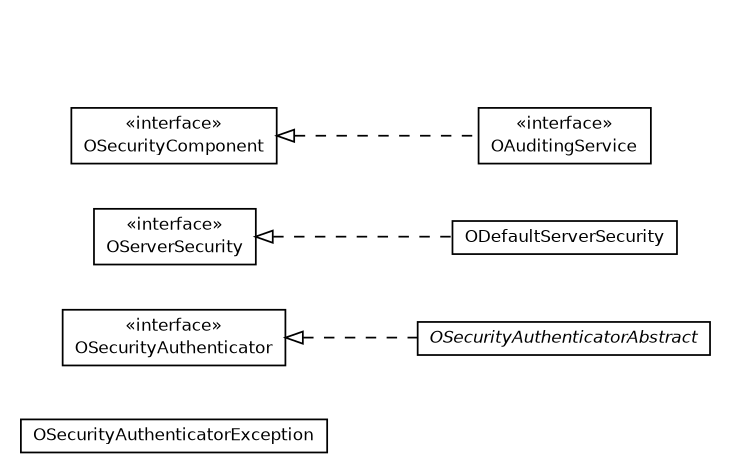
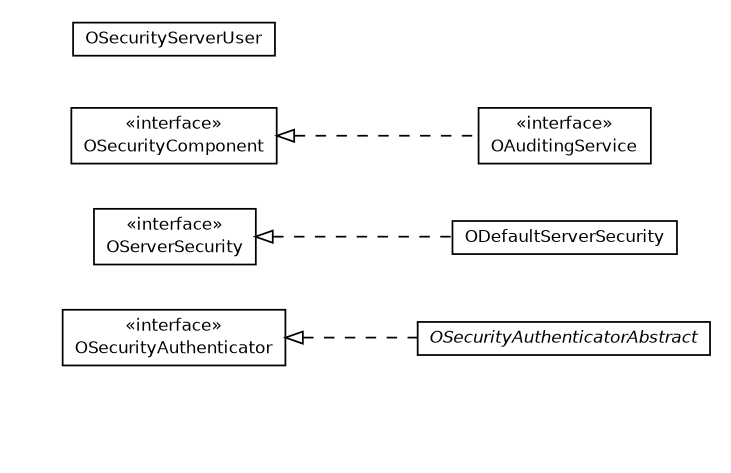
node "OSecurityServerUser": added
node "OSecurityAuthenticatorException": removed
